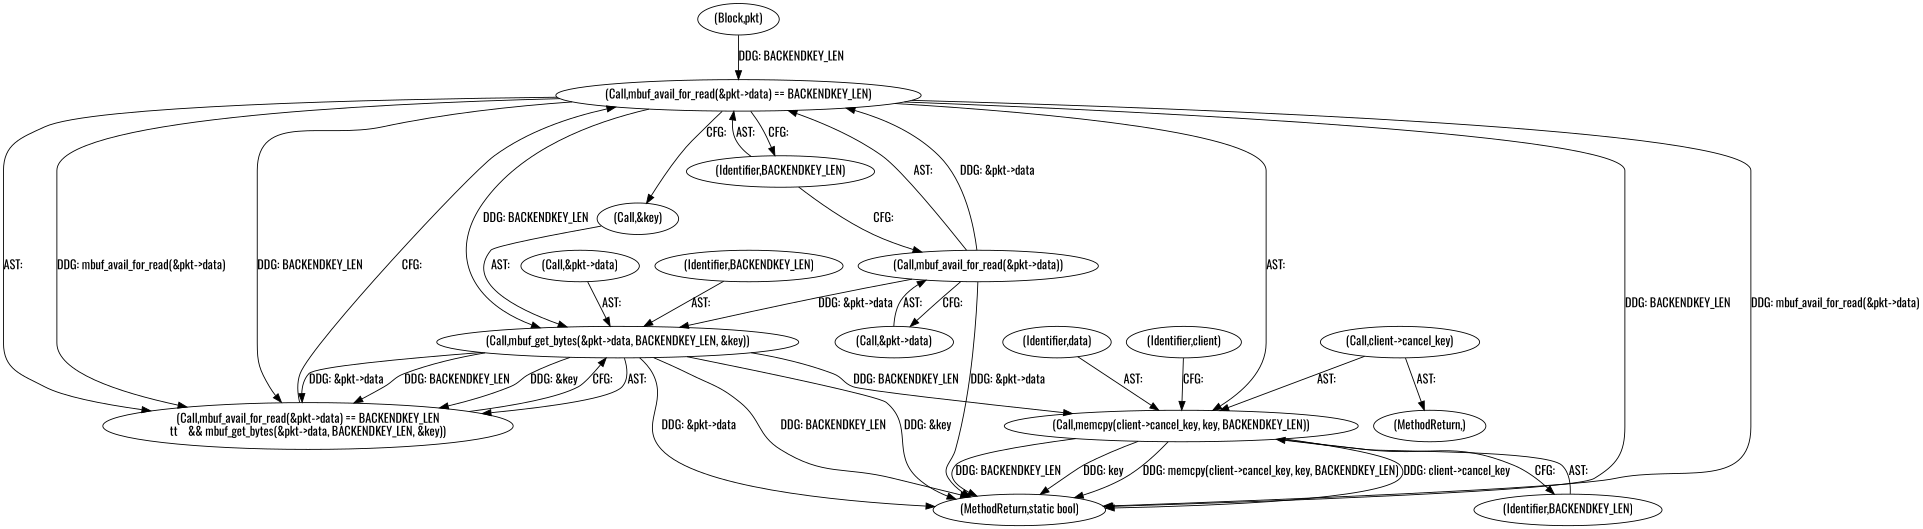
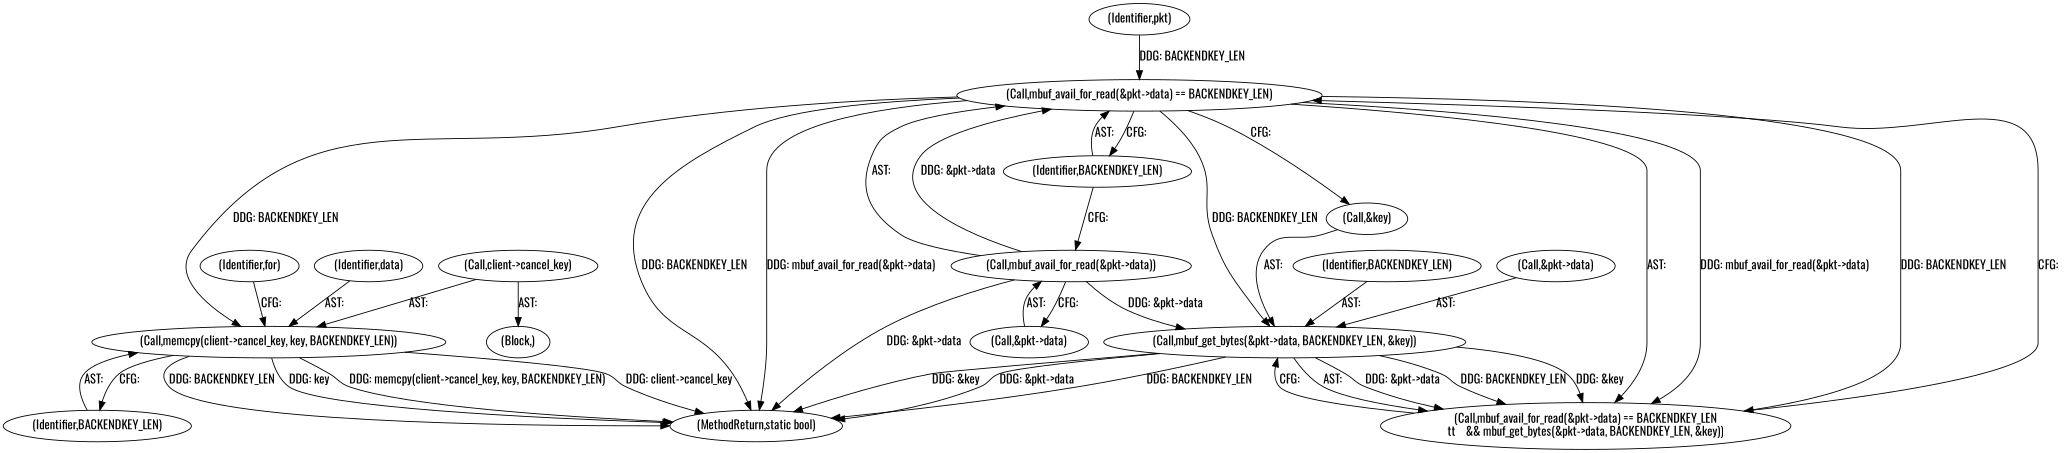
node "(Block,pkt)": label "(Block,pkt)" -> "(Identifier,pkt)"
edge "(Call,mbuf_avail_for_read(&pkt->data) == BACKENDKEY_LEN)" -> "(Call,memcpy(client->cancel_key, key, BACKENDKEY_LEN))": label "AST: " -> "DDG: BACKENDKEY_LEN"
node "(Identifier,client)": label "(Identifier,client)" -> "(Identifier,for)"
edge "(Call,mbuf_get_bytes(&pkt->data, BACKENDKEY_LEN, &key))" -> "(Call,memcpy(client->cancel_key, key, BACKENDKEY_LEN))": removed, label "DDG: BACKENDKEY_LEN"
node "(MethodReturn,)": label "(MethodReturn,)" -> "(Block,)"
